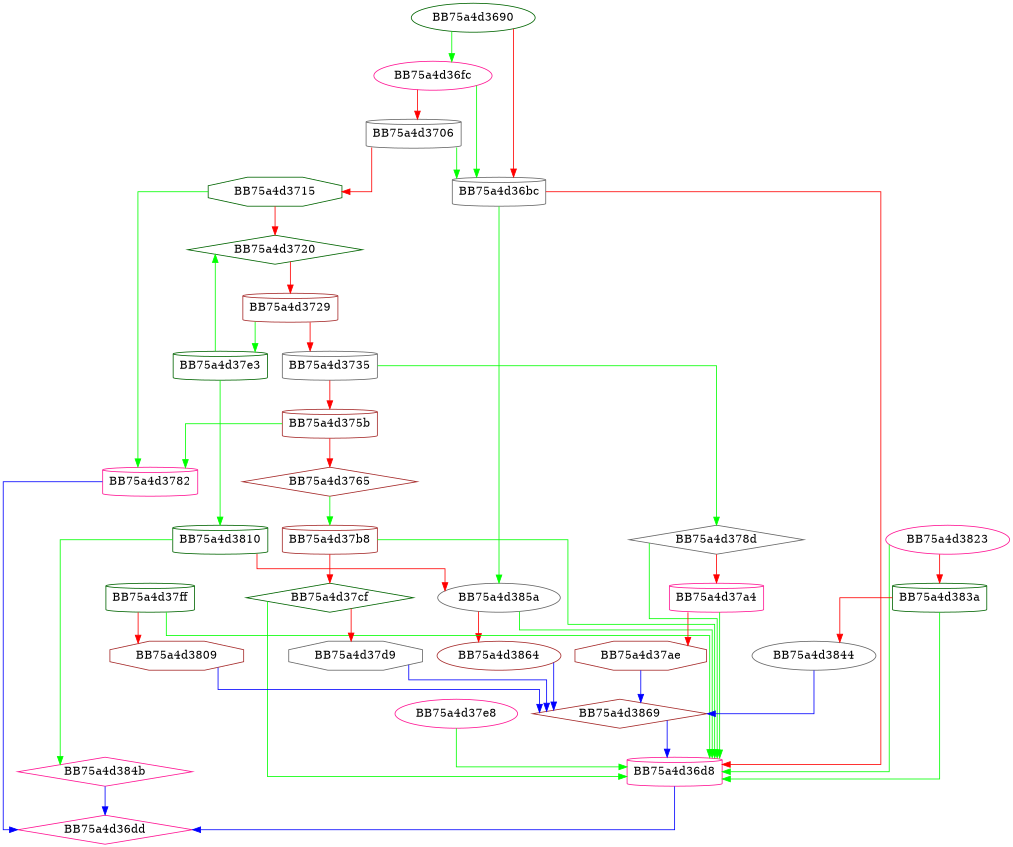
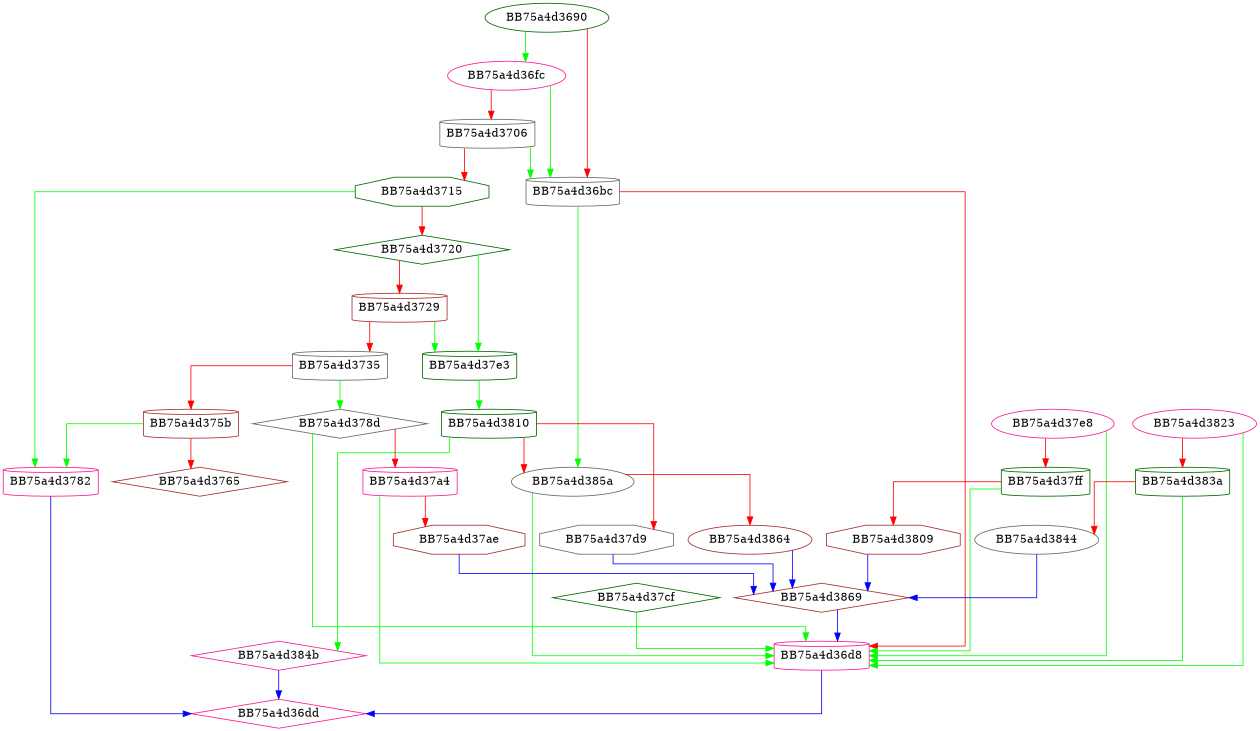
edge "BB75a4d37e3" -> "BB75a4d3720": reversed
edge "BB75a4d37e8" -> "BB75a4d37ff": added
node "BB75a4d37b8": removed
edge "BB75a4d37cf" -> "BB75a4d37d9": now "BB75a4d3810" -> "BB75a4d37d9"
